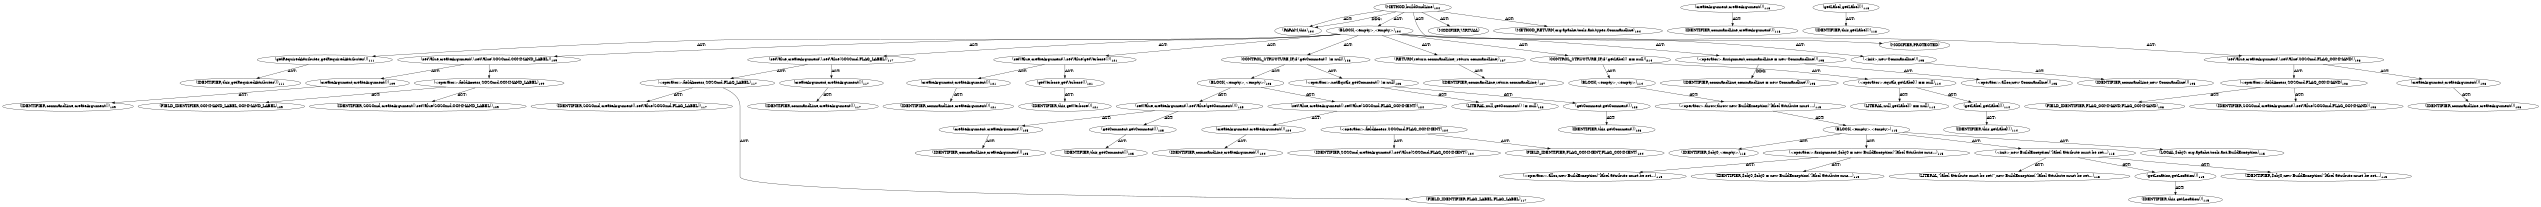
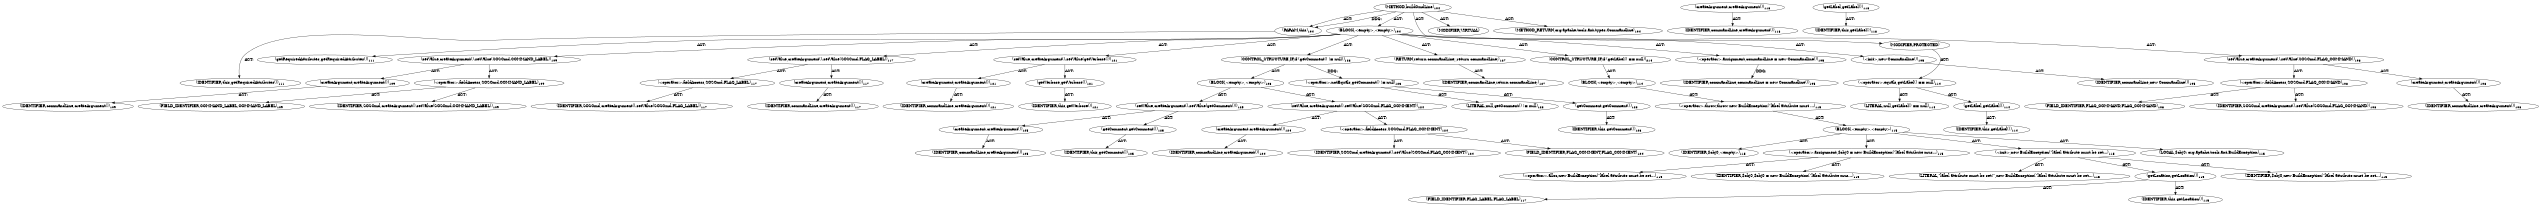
edge "(CONTROL_STRUCTURE,IF,if (getLabel() == null))" -> "(<operator>.equals,getLabel() == null)": now "(MODIFIER,PROTECTED)" -> "(<operator>.equals,getLabel() == null)"
edge "(getRequiredAttributes,getRequiredAttributes())" -> "(IDENTIFIER,this,getRequiredAttributes())": now "(PARAM,this)" -> "(IDENTIFIER,this,getRequiredAttributes())"
edge "(CONTROL_STRUCTURE,IF,if (getComment() != null))" -> "(<operator>.notEquals,getComment() != null)": label "AST: " -> "DDG: "
node "(<operator>.alloc,new Commandline())": removed
edge "(setValue,createArgument().setValue(SOSCmd.FLAG_COMMENT))" -> "(<operator>.fieldAccess,SOSCmd.FLAG_COMMENT)": added, label "AST:"
edge "(<operator>.fieldAccess,SOSCmd.FLAG_LABEL)" -> "(FIELD_IDENTIFIER,FLAG_LABEL,FLAG_LABEL)": now "(getLocation,getLocation())" -> "(FIELD_IDENTIFIER,FLAG_LABEL,FLAG_LABEL)"
